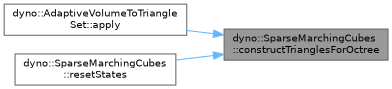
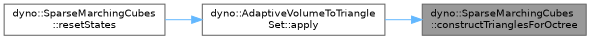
edge "dyno::SparseMarchingCubes ::resetStates" -> "dyno::SparseMarchingCubes ::constructTrianglesForOctree": now "dyno::SparseMarchingCubes ::resetStates" -> "dyno::AdaptiveVolumeToTriangle Set::apply"
